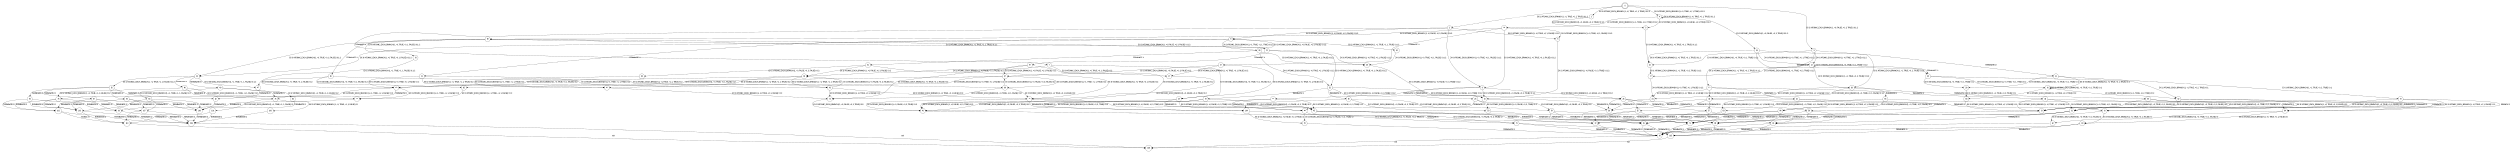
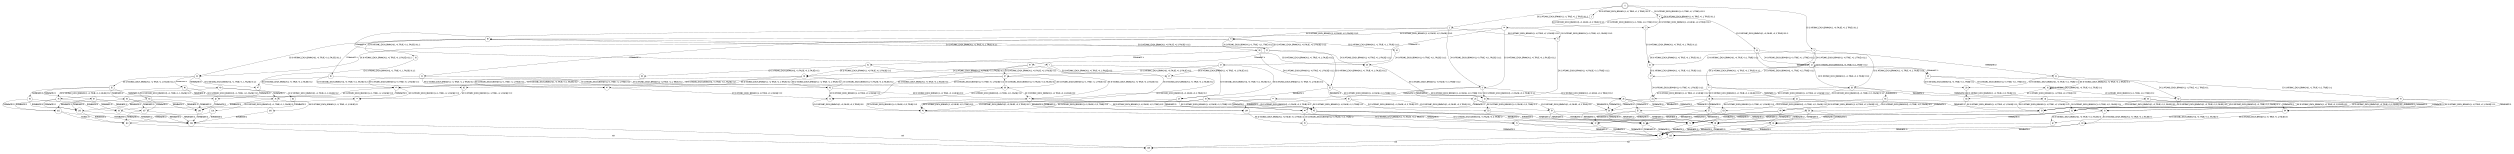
edge "29" -> "60": label "BRANCH !1" -> "TERMINATE !1"
